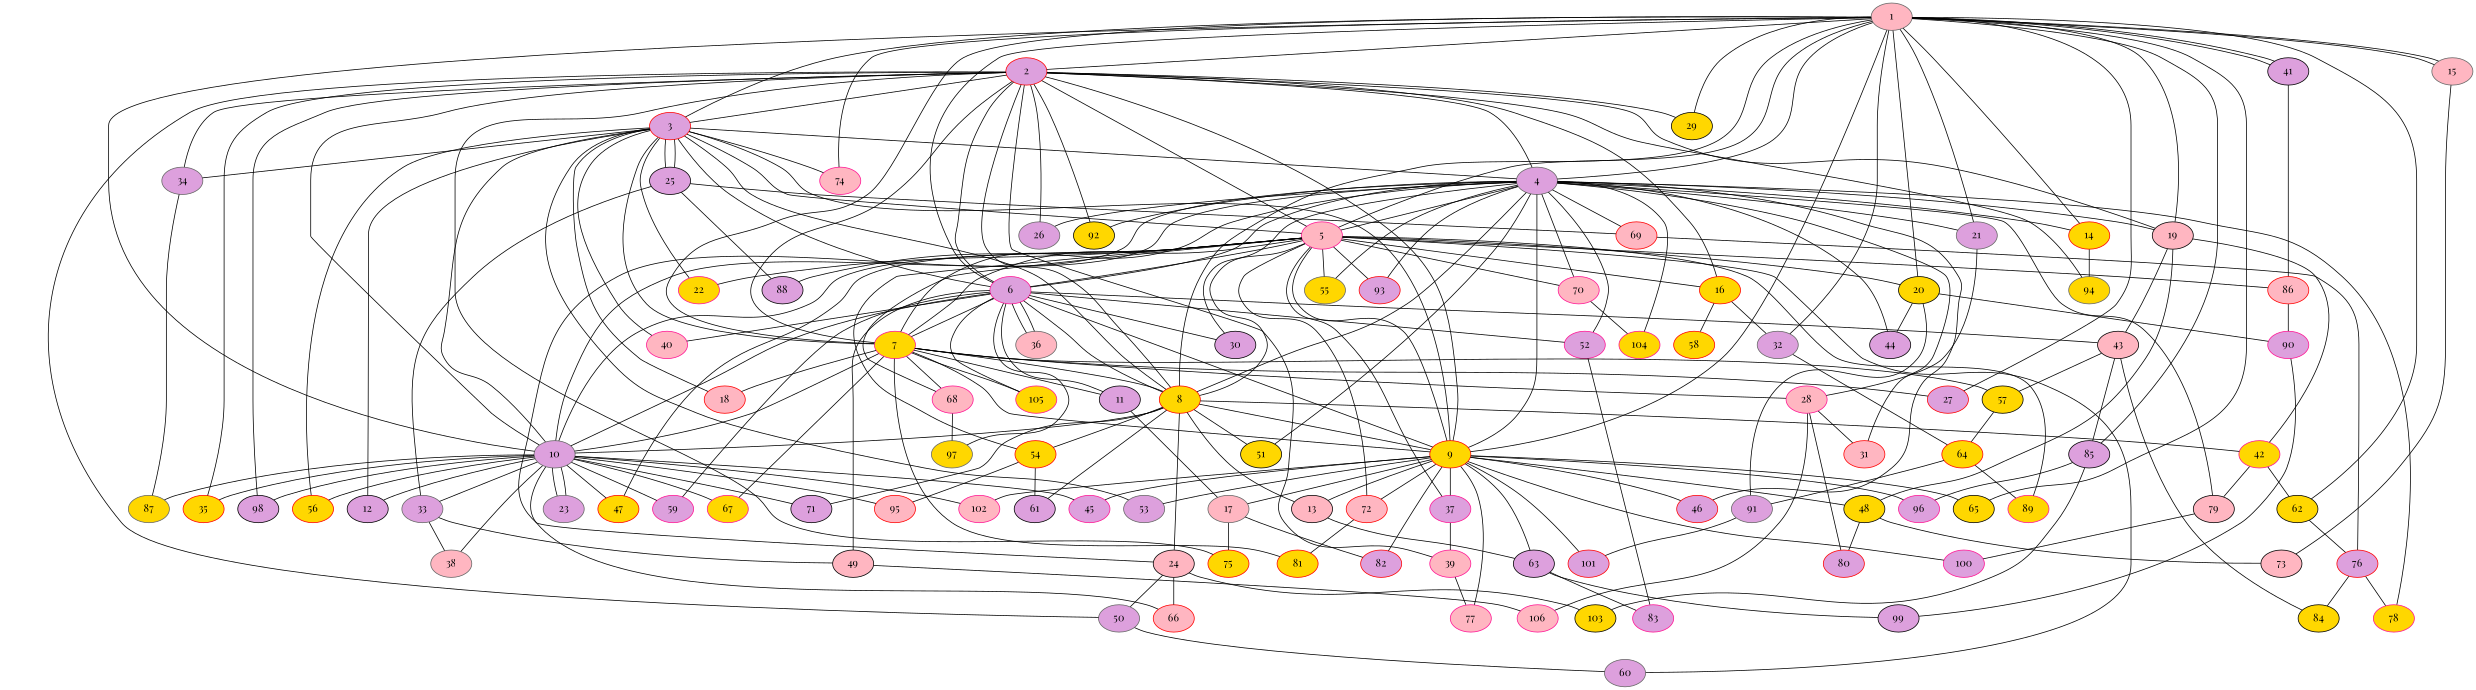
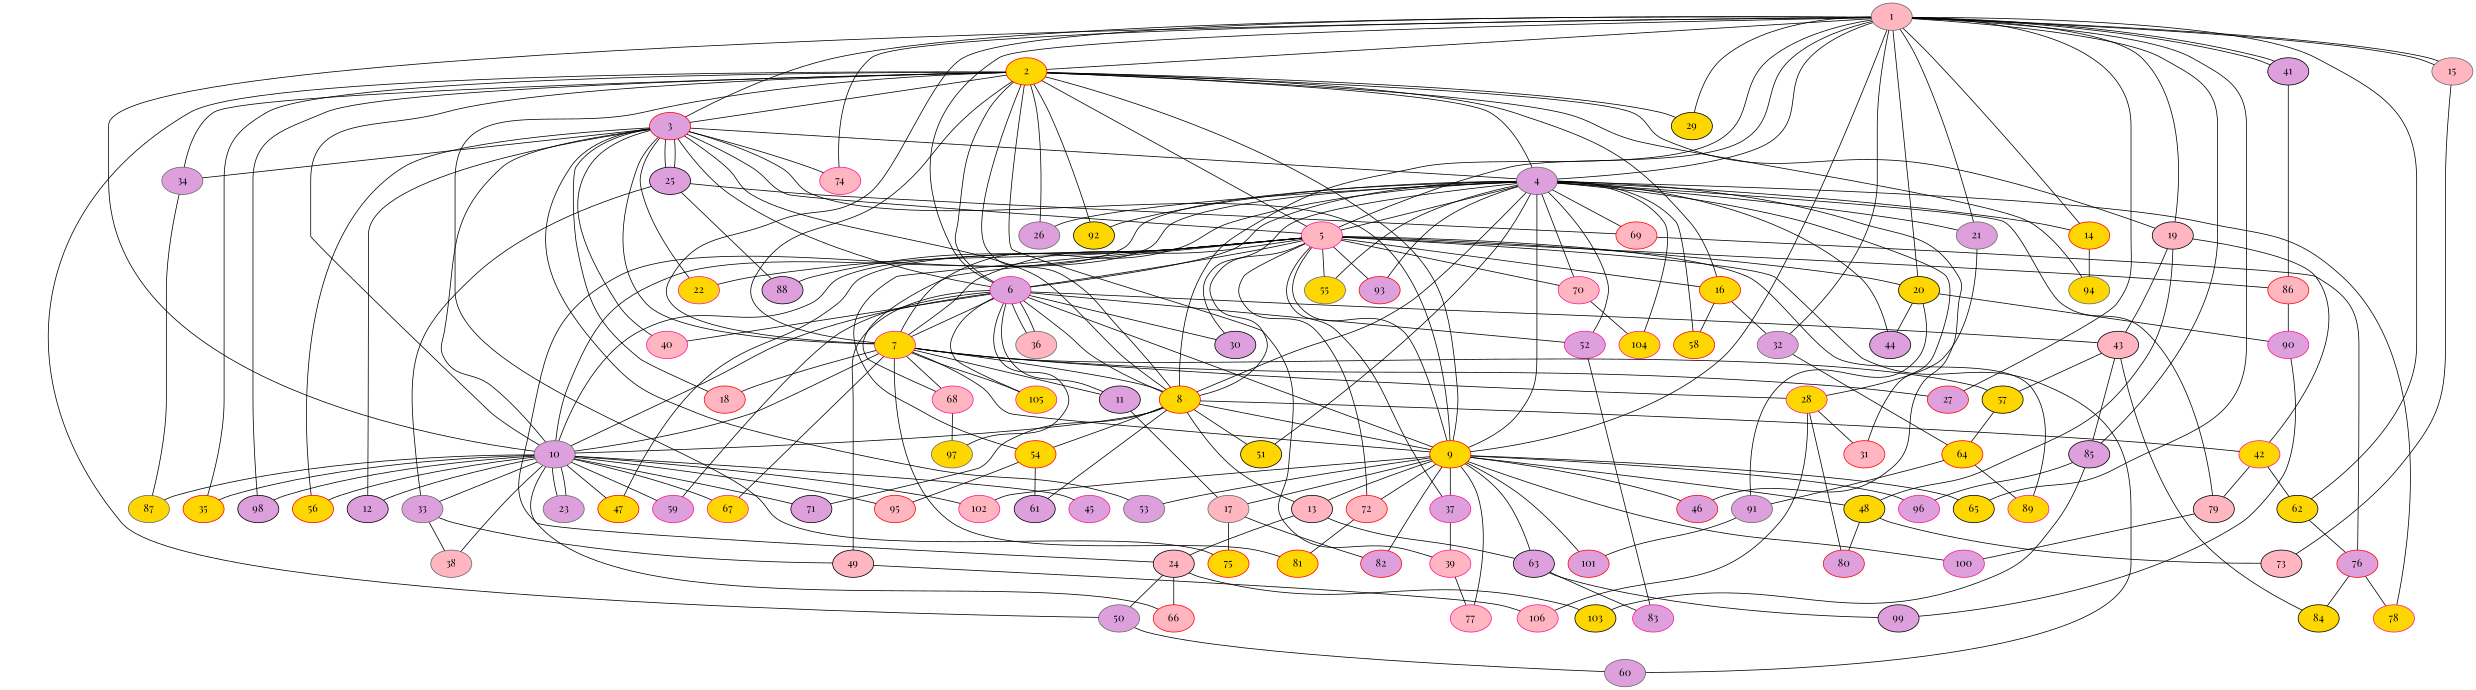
node "2": fillcolor plum -> gold
edge "4" -- "19": now "4" -- "58"
node "28": fillcolor lightpink -> gold
edge "9" -- "45": removed
edge "8" -- "24": now "13" -- "24"
